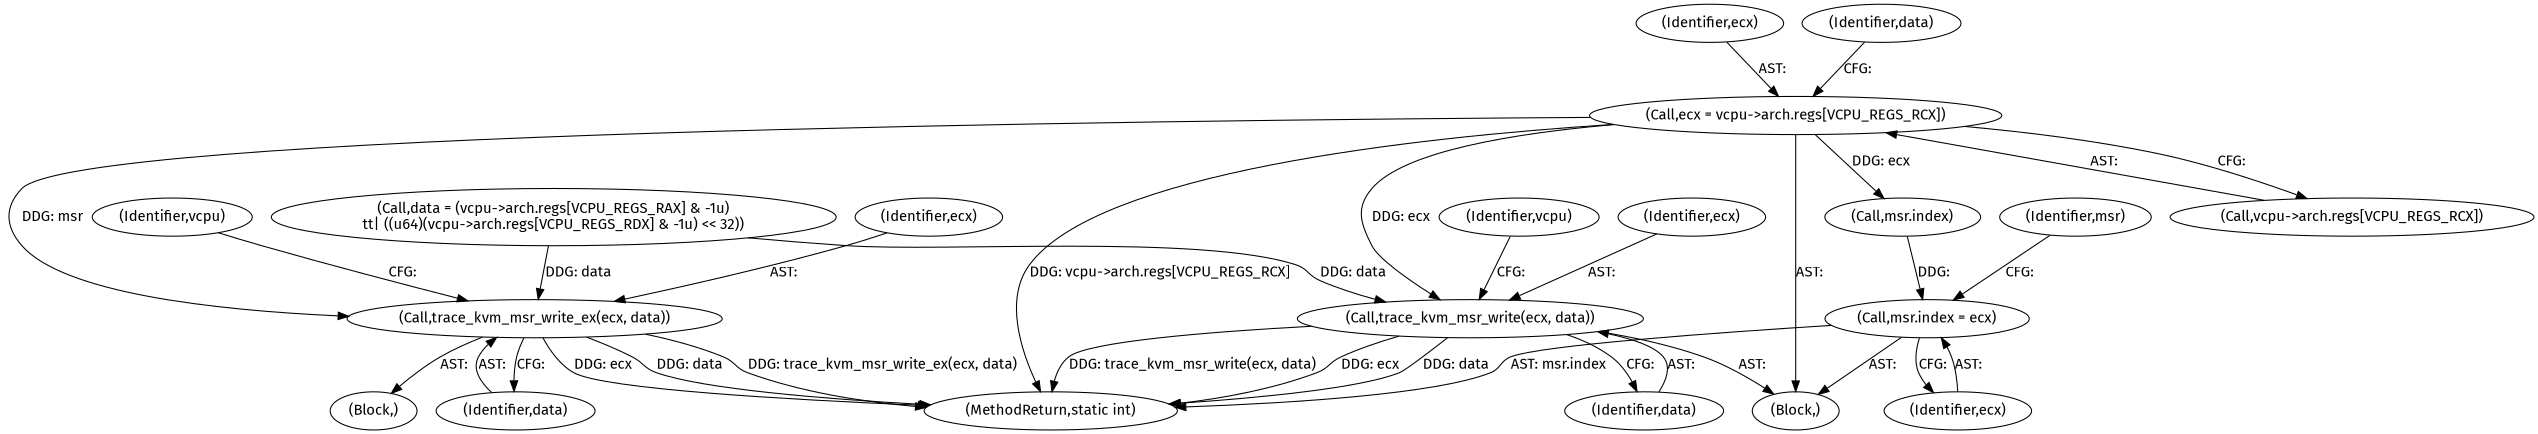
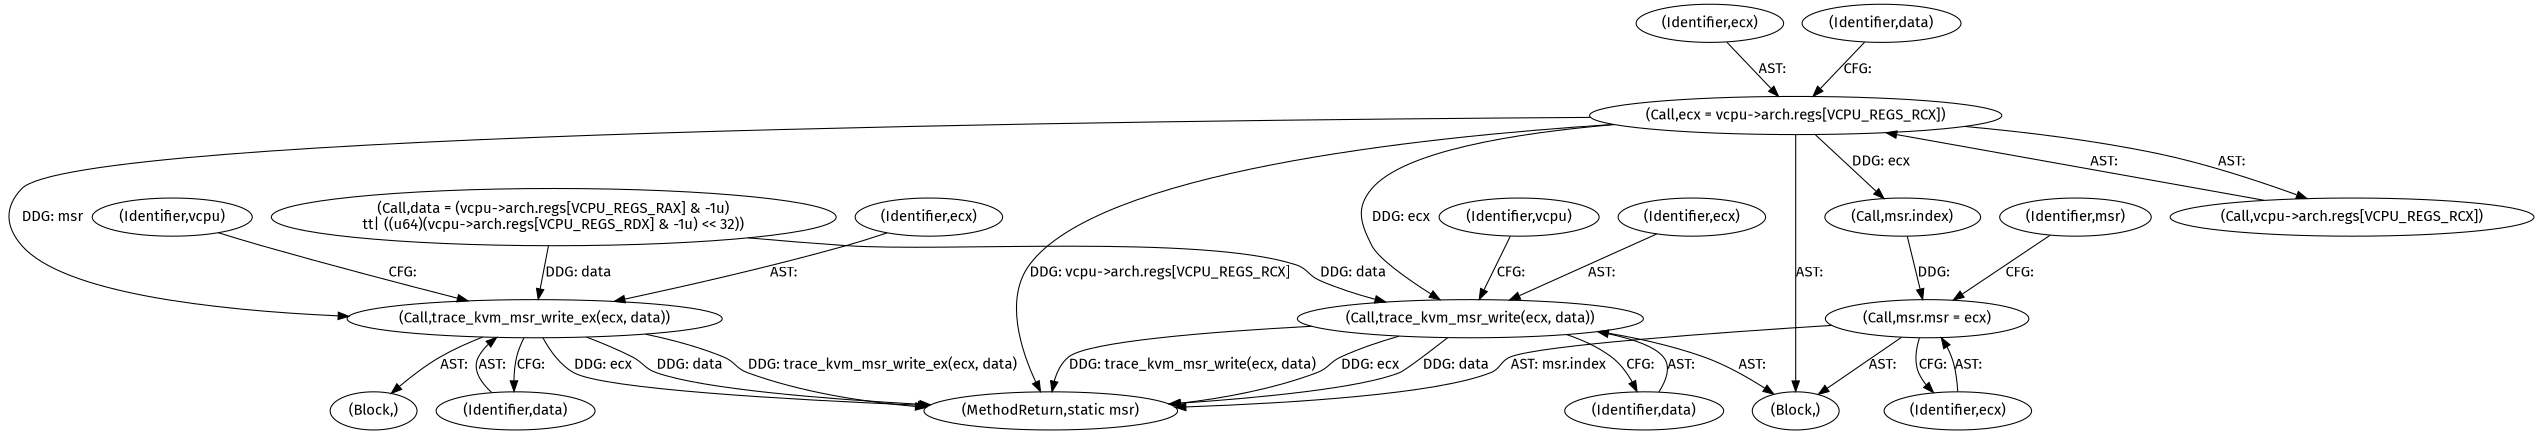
edge "(Call,ecx = vcpu->arch.regs[VCPU_REGS_RCX])" -> "(Call,vcpu->arch.regs[VCPU_REGS_RCX])": label "CFG: " -> "AST: "
node "(Call,msr.index = ecx)": label "(Call,msr.index = ecx)" -> "(Call,msr.msr = ecx)"
node "(MethodReturn,static int)": label "(MethodReturn,static int)" -> "(MethodReturn,static msr)"
